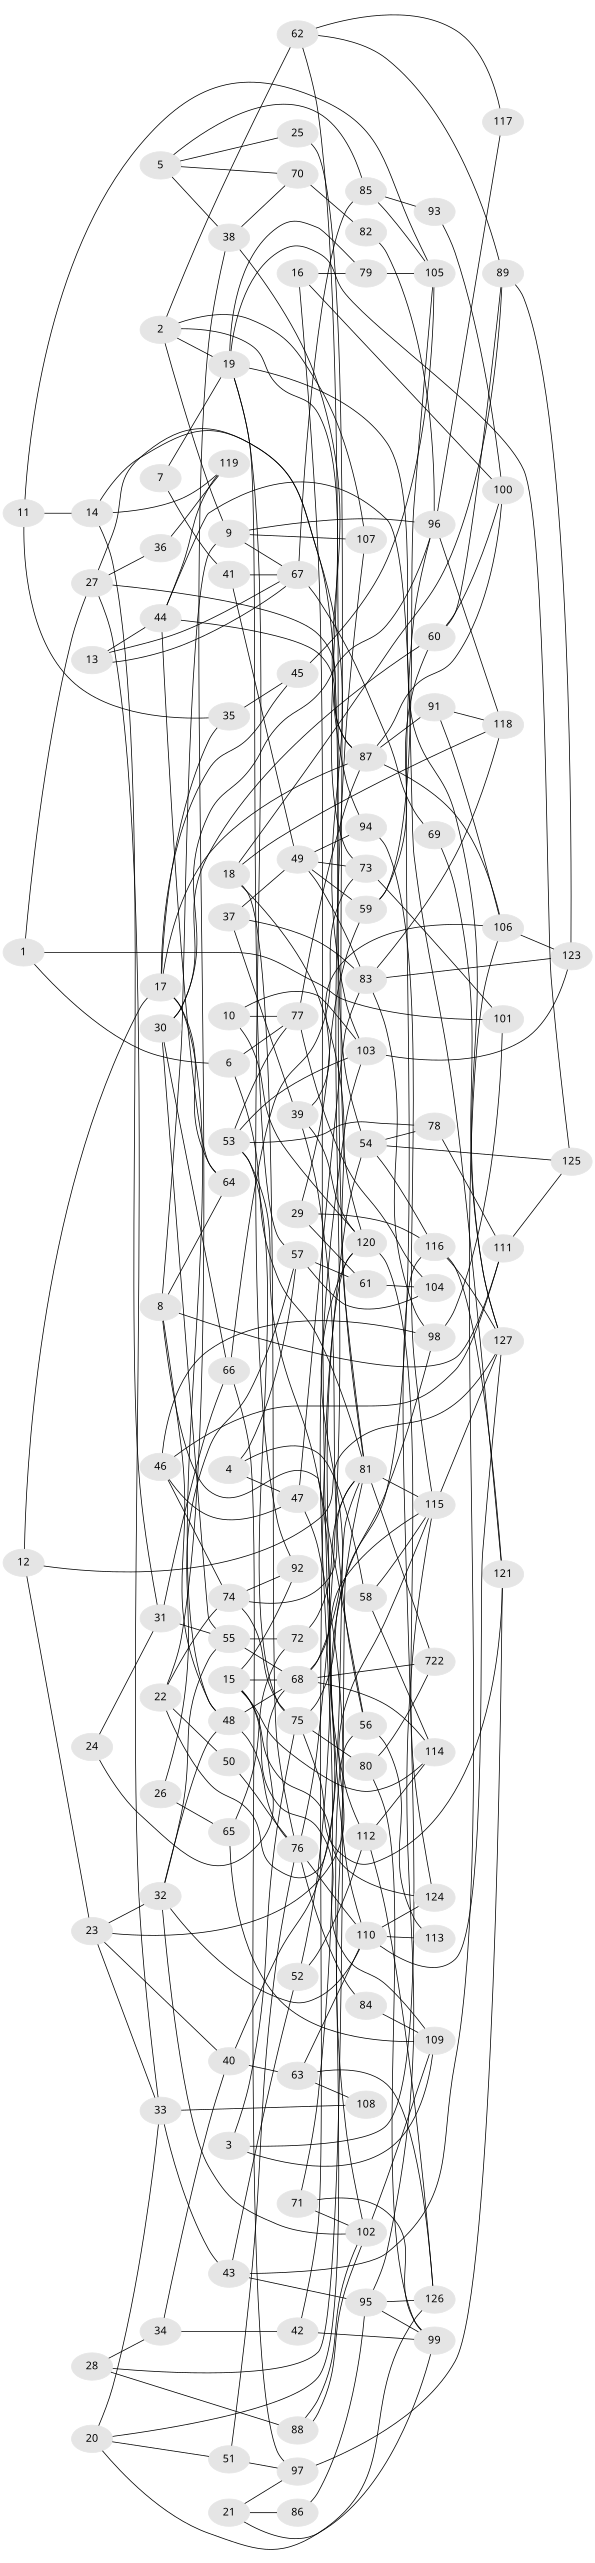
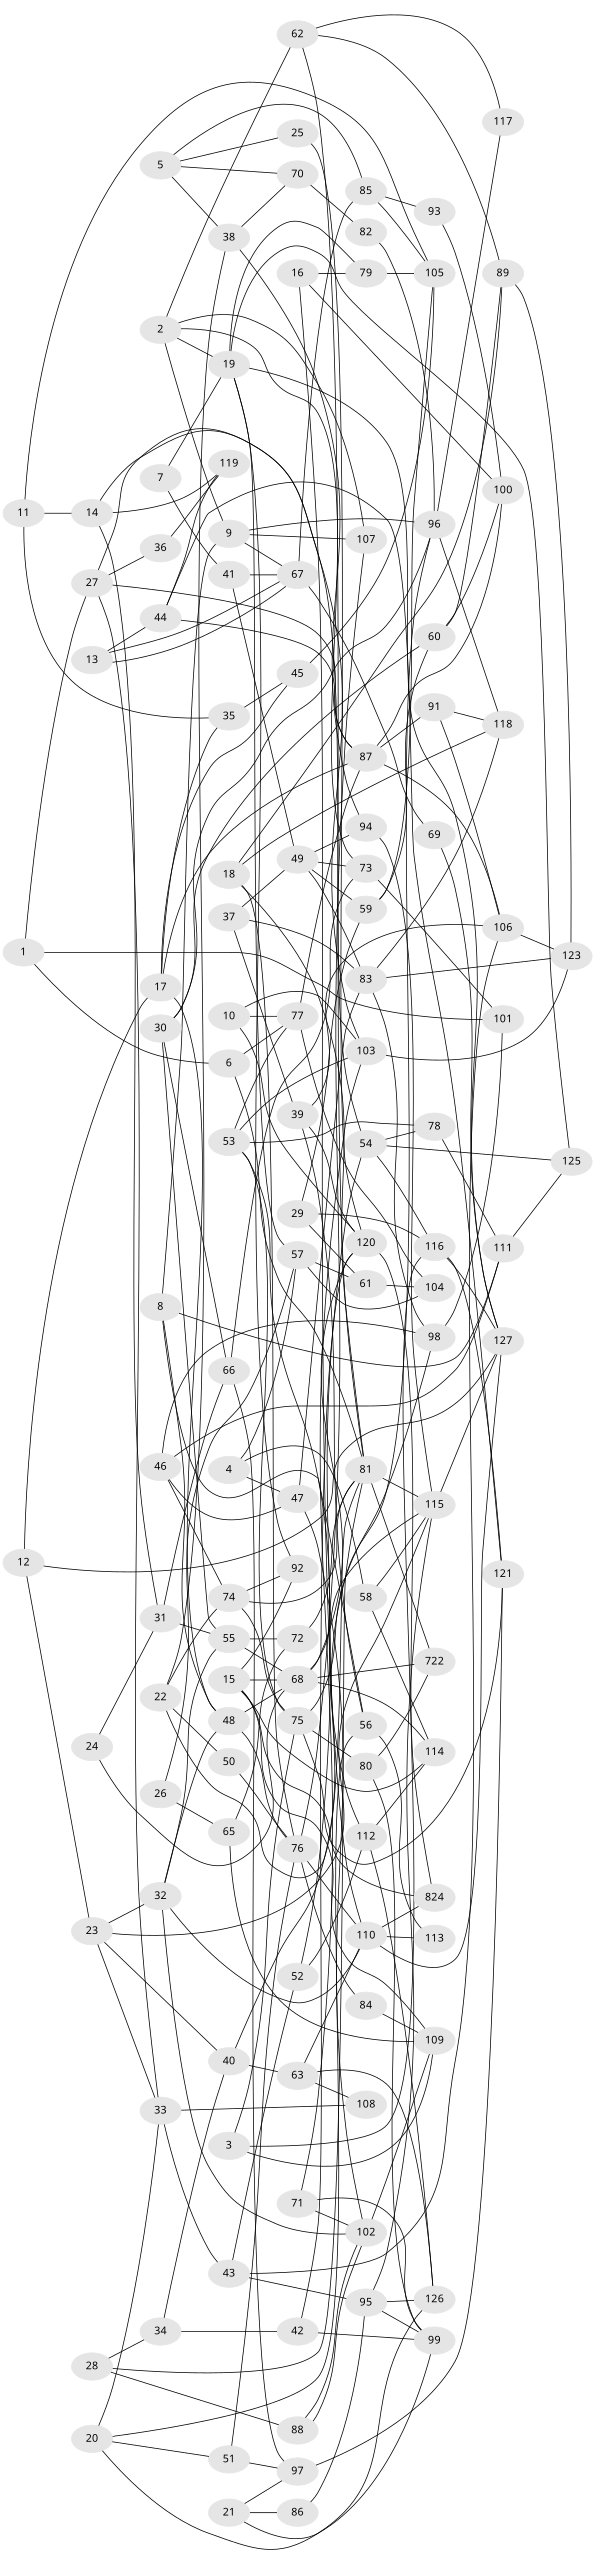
node "64": removed
node "124": label "124" -> "824"
